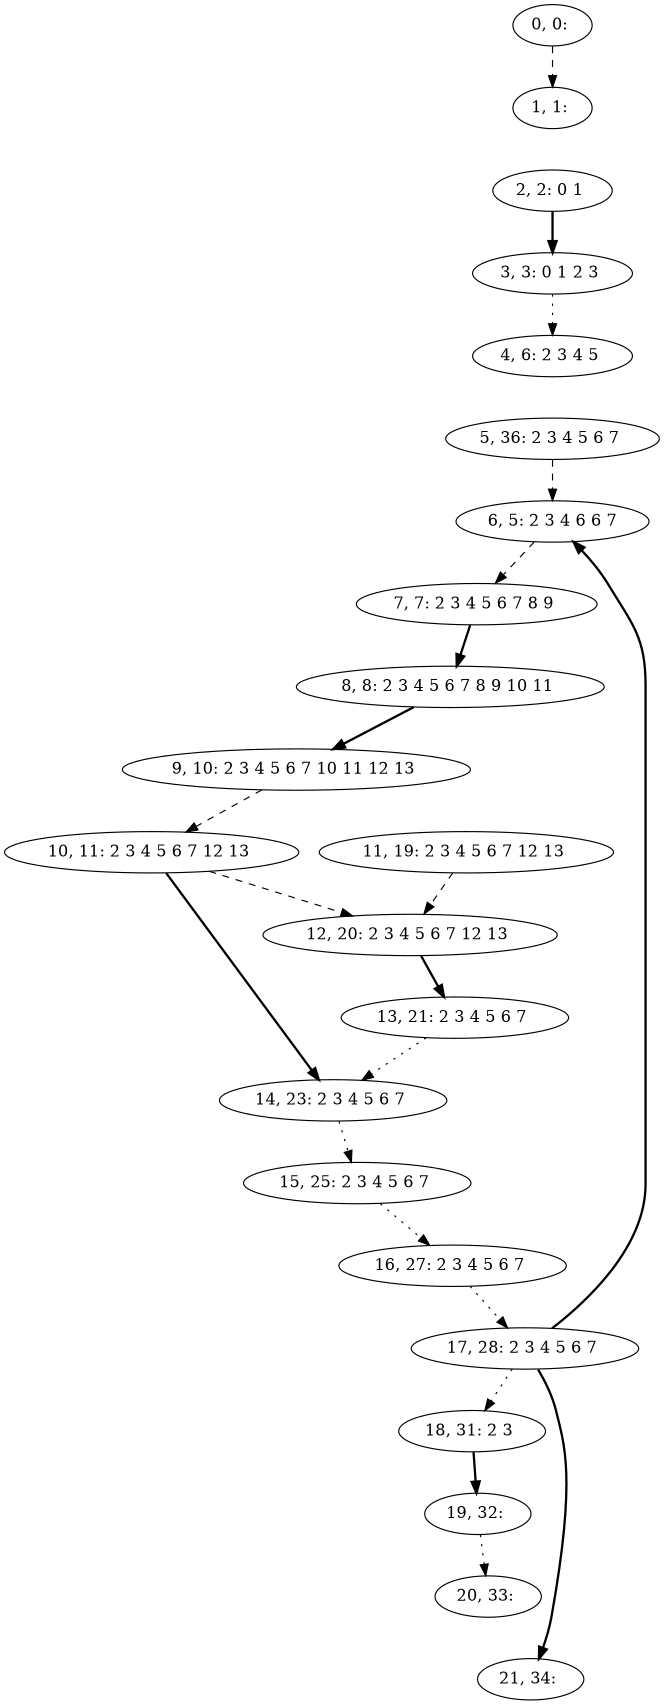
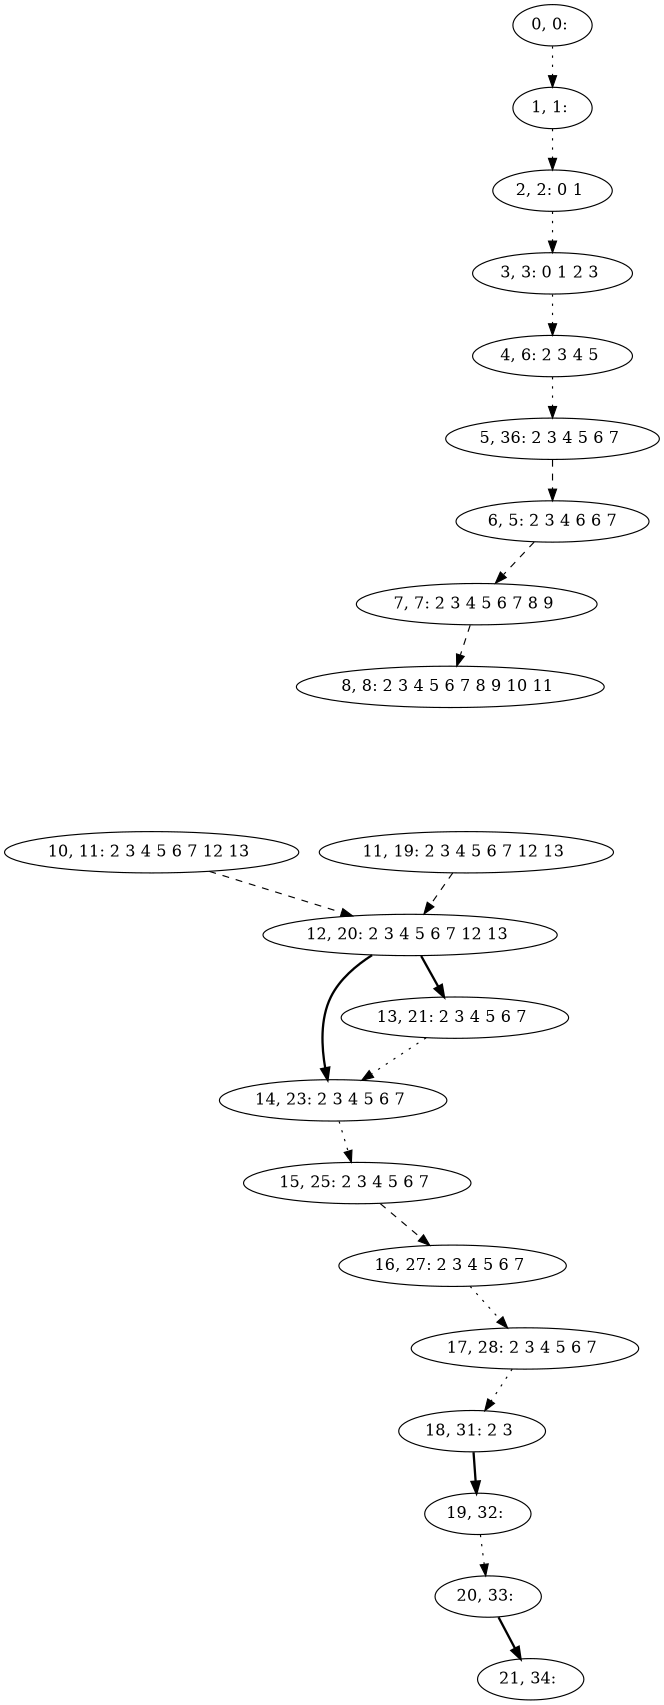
edge "0, 0:" -> "1, 1:": style dashed -> dotted
edge "1, 1:" -> "2, 2: 0 1": added
edge "2, 2: 0 1" -> "3, 3: 0 1 2 3": style bold -> dotted
edge "4, 6: 2 3 4 5" -> "5, 36: 2 3 4 5 6 7": added
edge "7, 7: 2 3 4 5 6 7 8 9" -> "8, 8: 2 3 4 5 6 7 8 9 10 11": style bold -> dashed
node "9, 10: 2 3 4 5 6 7 10 11 12 13": removed
edge "17, 28: 2 3 4 5 6 7" -> "6, 5: 2 3 4 6 6 7": removed
edge "10, 11: 2 3 4 5 6 7 12 13" -> "14, 23: 2 3 4 5 6 7": now "12, 20: 2 3 4 5 6 7 12 13" -> "14, 23: 2 3 4 5 6 7"
edge "15, 25: 2 3 4 5 6 7" -> "16, 27: 2 3 4 5 6 7": style dotted -> dashed
edge "17, 28: 2 3 4 5 6 7" -> "21, 34:": now "20, 33:" -> "21, 34:"
